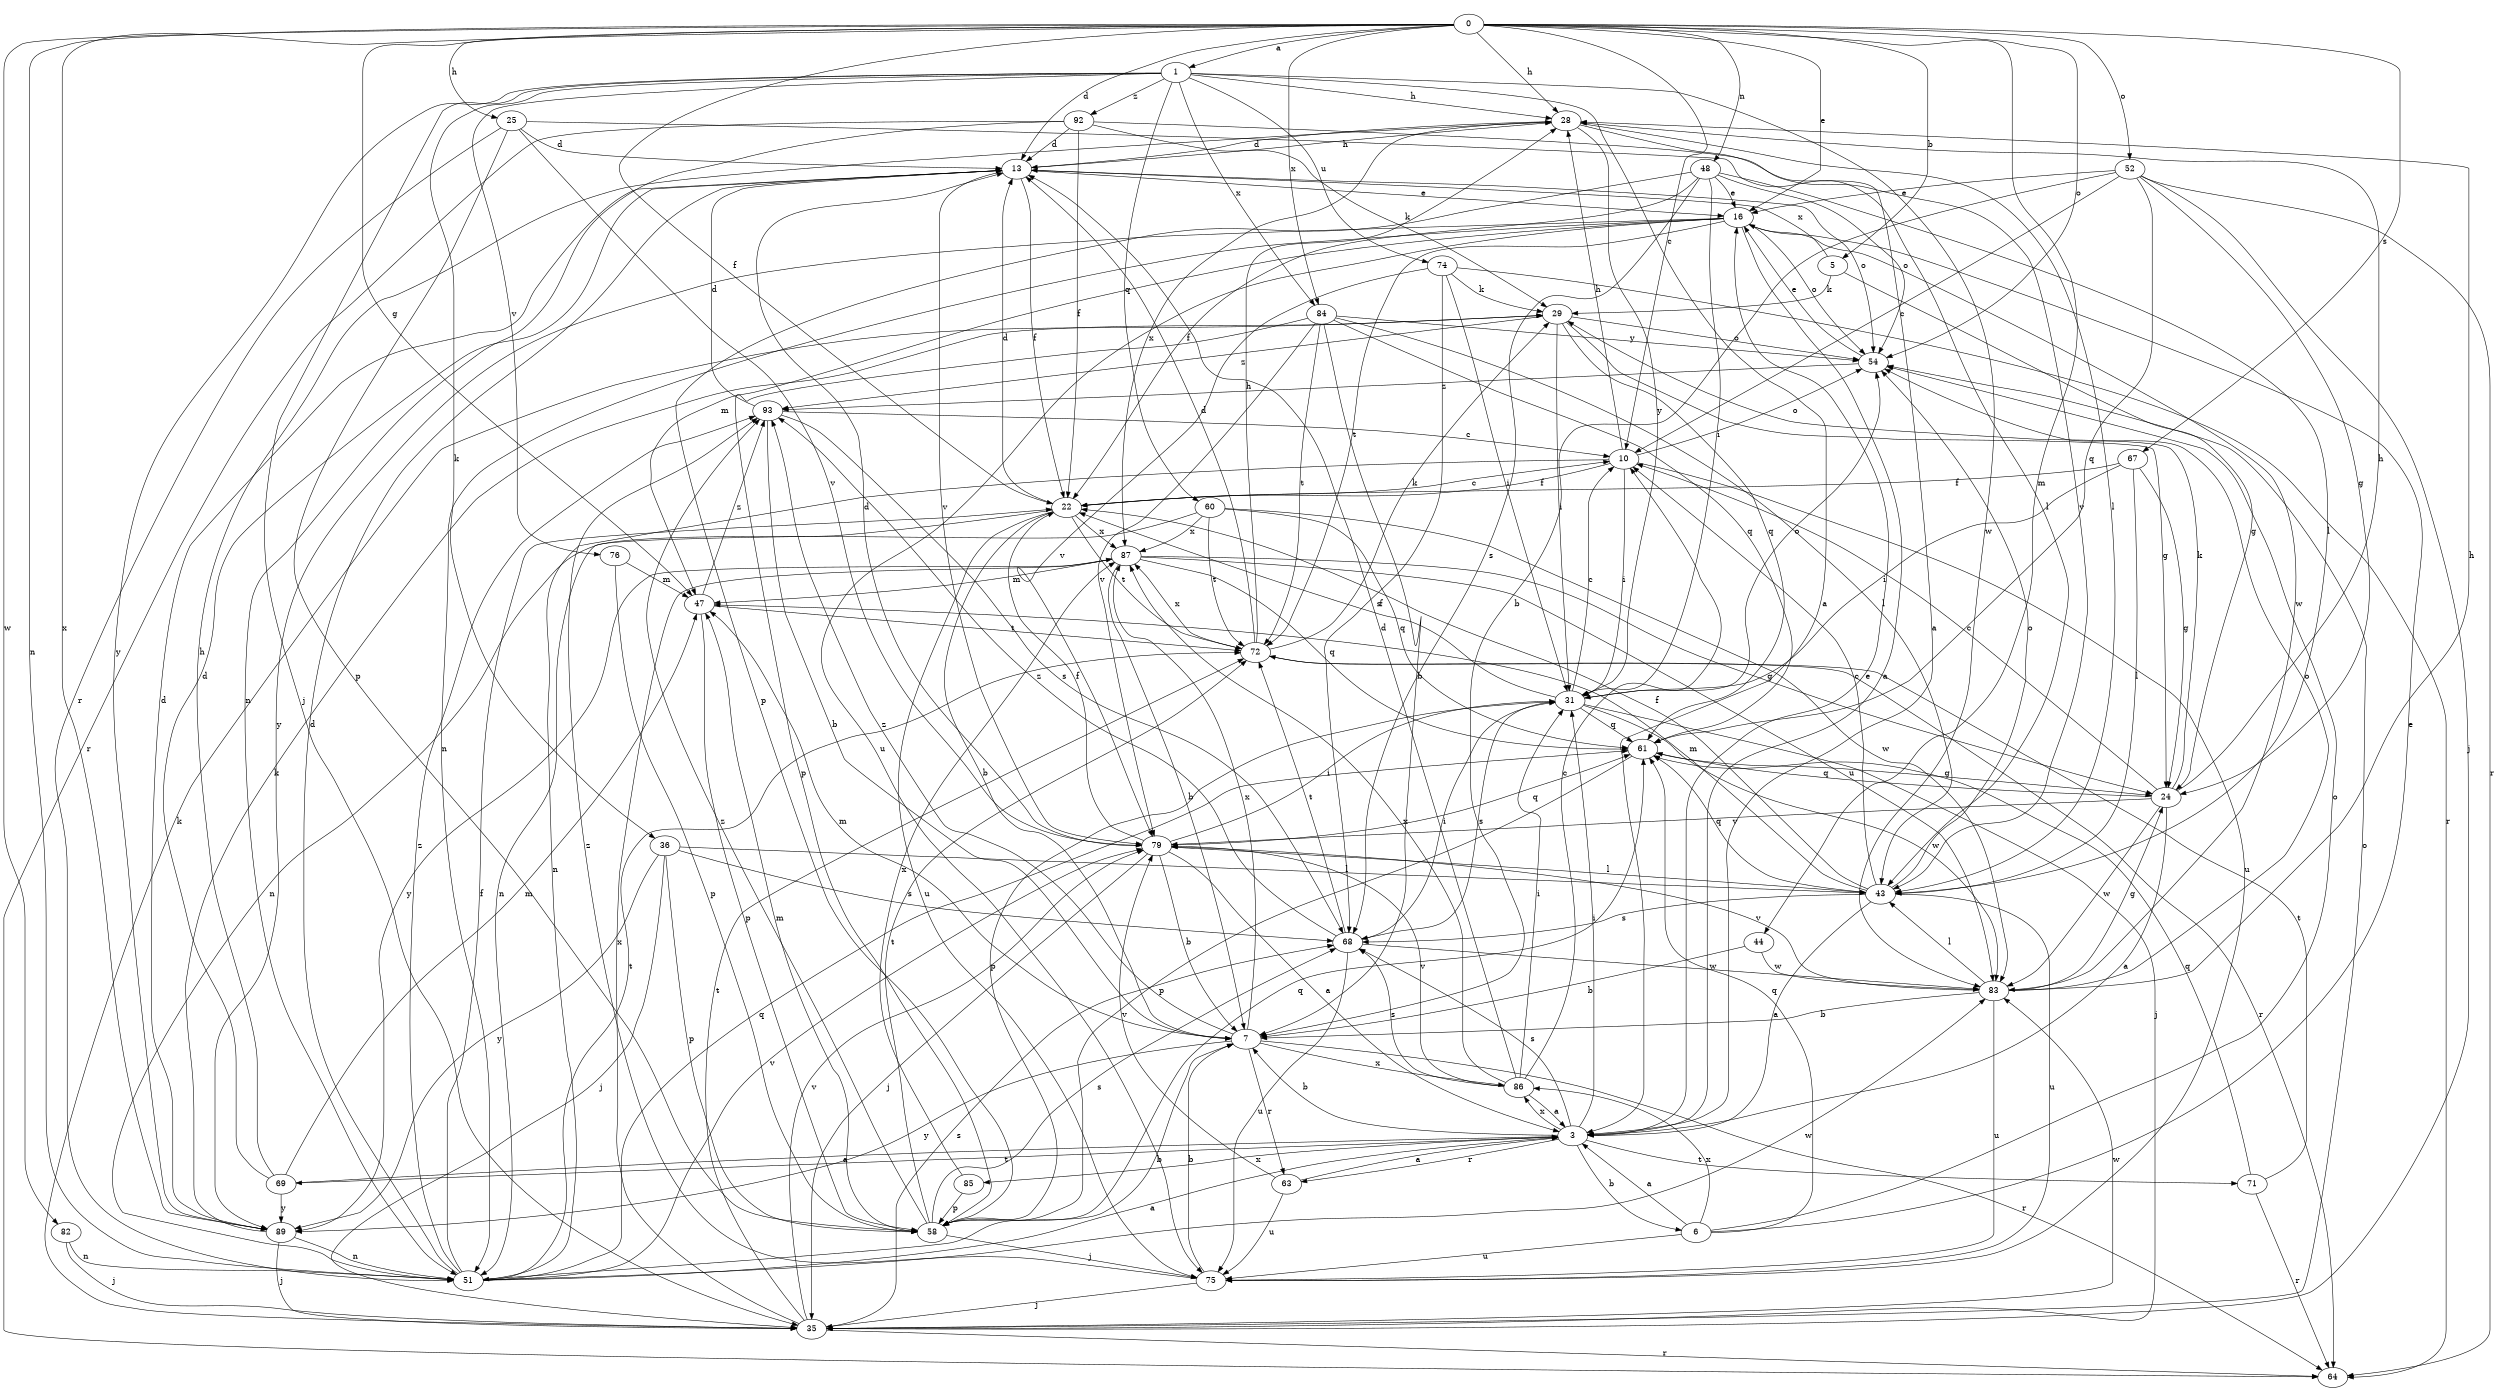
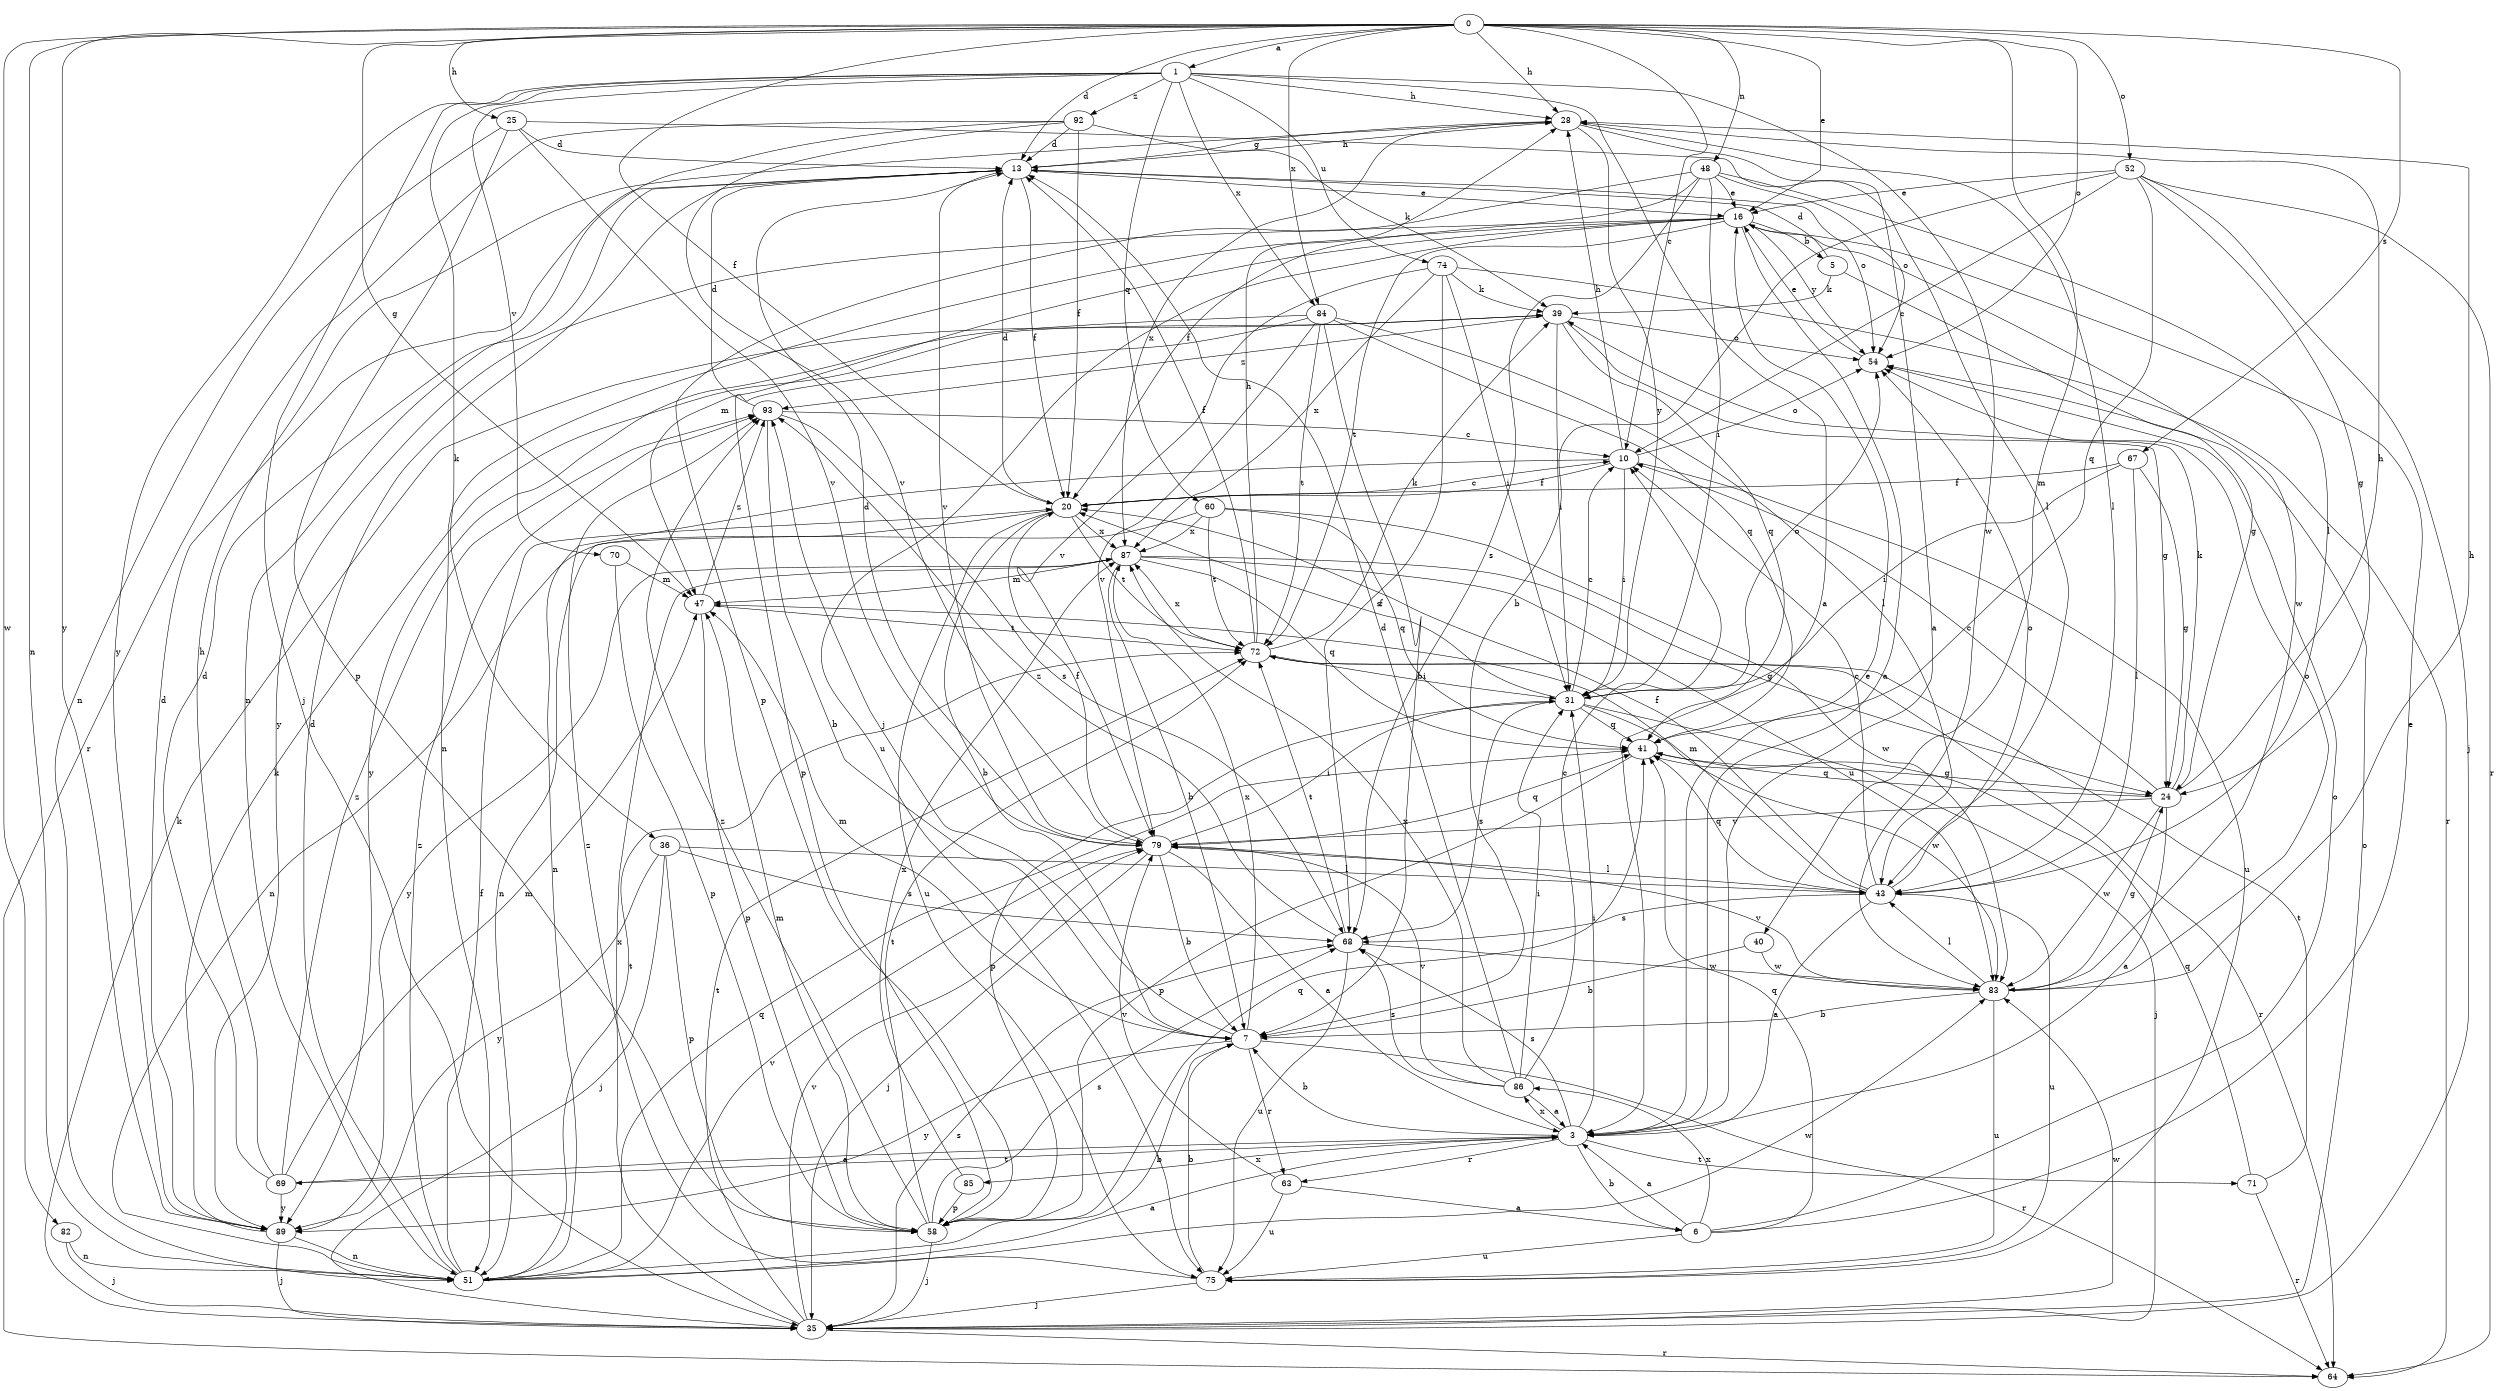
edge "0" -> "5": now "16" -> "5"
edge "28" -> "13": label "d" -> "g"
edge "92" -> "43": now "92" -> "79"
edge "5" -> "13": label "x" -> "d"
edge "16" -> "54": label "o" -> "y"
node "29": label "29" -> "39"
edge "84" -> "54": now "84" -> "89"
edge "54" -> "93": now "69" -> "93"
edge "72" -> "13": label "d" -> "f"
edge "74" -> "87": added, label "x"
node "22": label "22" -> "20"
node "76": label "76" -> "70"
edge "0" -> "89": label "x" -> "y"
edge "25" -> "51": label "r" -> "n"
edge "7" -> "93": label "z" -> "j"
node "61": label "61" -> "41"
edge "68" -> "31": now "72" -> "31"
node "44": label "44" -> "40"
edge "7" -> "86": removed, label "x"
edge "63" -> "3": now "63" -> "6"
edge "58" -> "75": now "58" -> "35"
